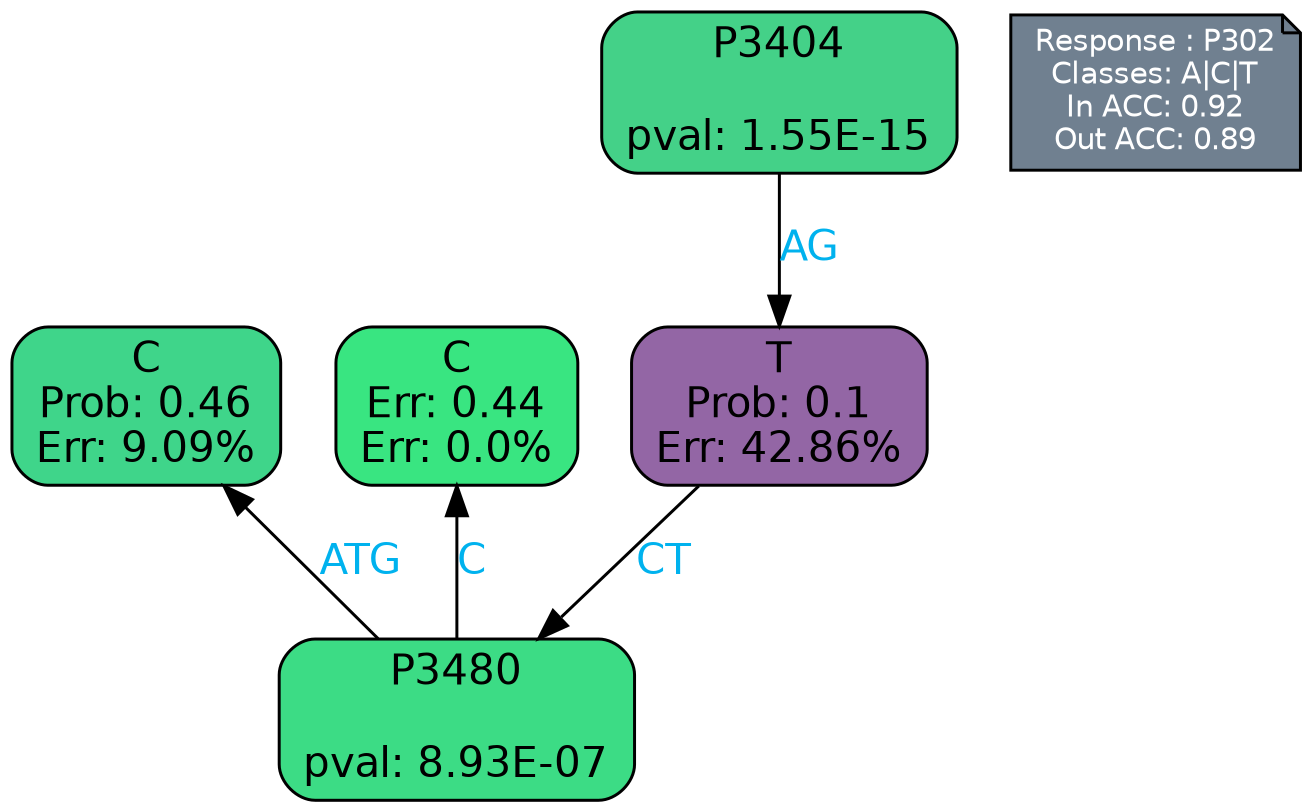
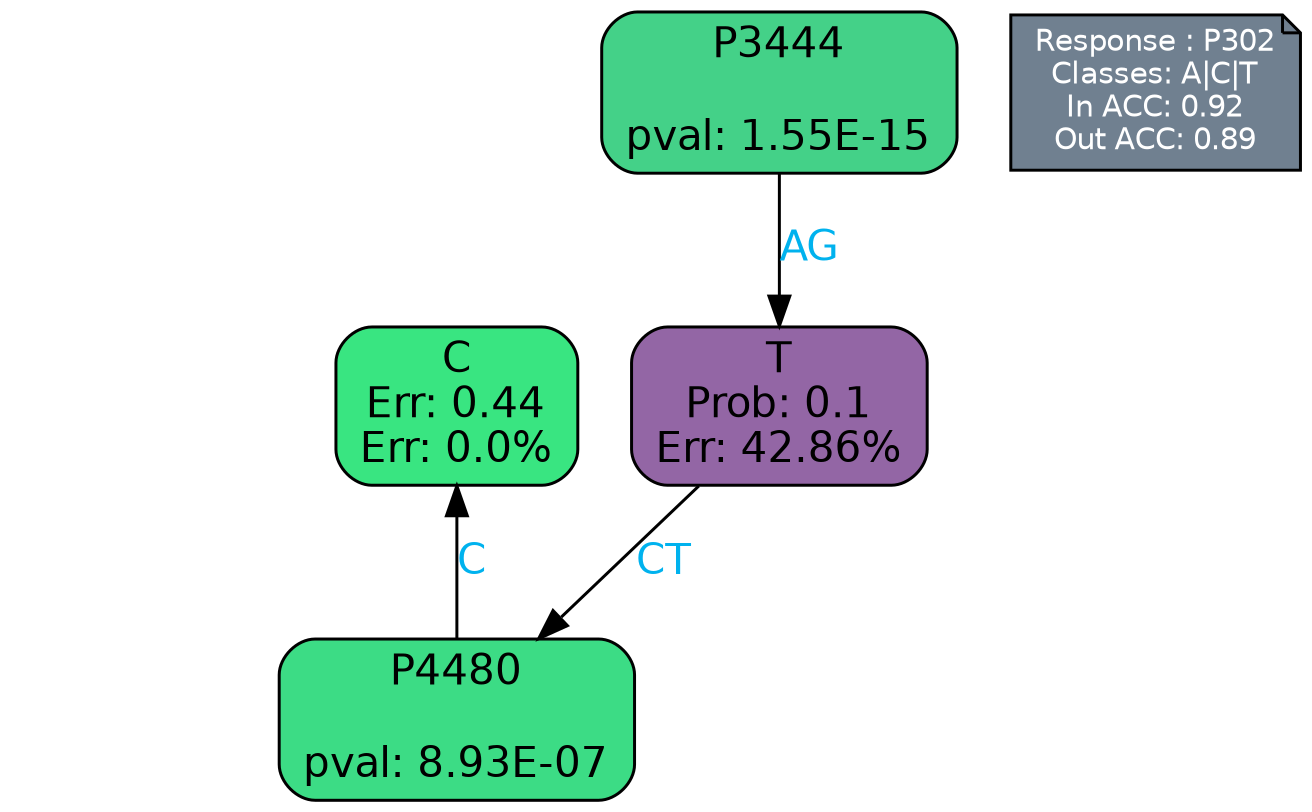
node "P3404 pval: 1.55E-15": label "P3404 pval: 1.55E-15" -> "P3444 pval: 1.55E-15"
node "C Prob: 0.46 Err: 9.09%": removed
node "P3480 pval: 8.93E-07": label "P3480 pval: 8.93E-07" -> "P4480 pval: 8.93E-07"
